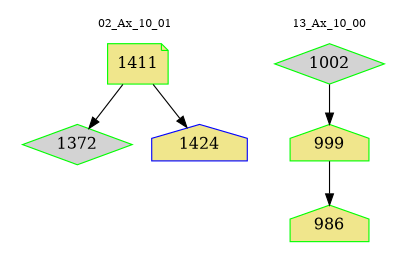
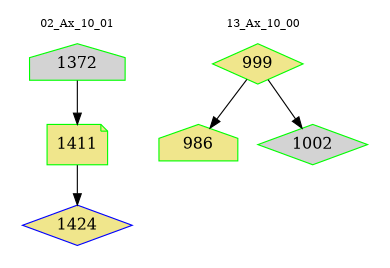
edge "1002" -> "999": reversed
edge "1411" -> "1372": reversed
node "1372": shape diamond -> house
node "1424": shape house -> diamond
node "999": shape house -> diamond
